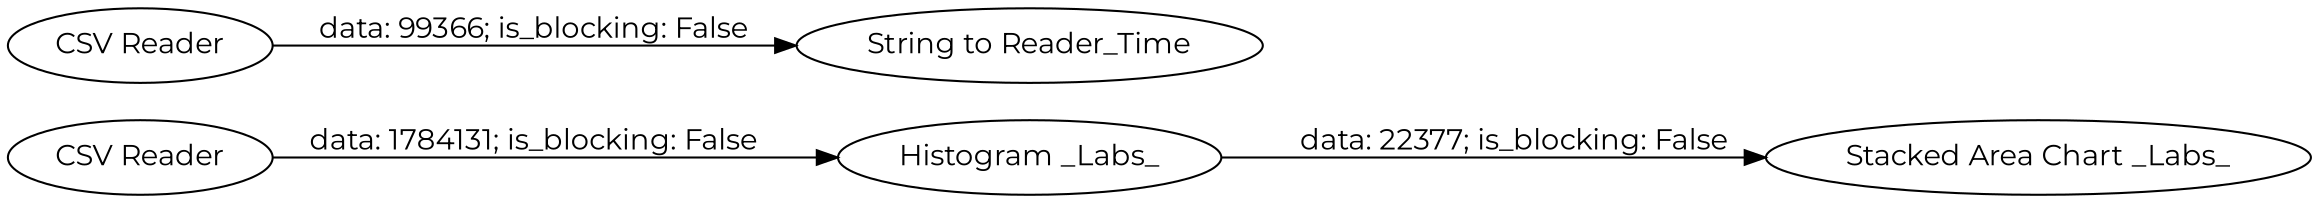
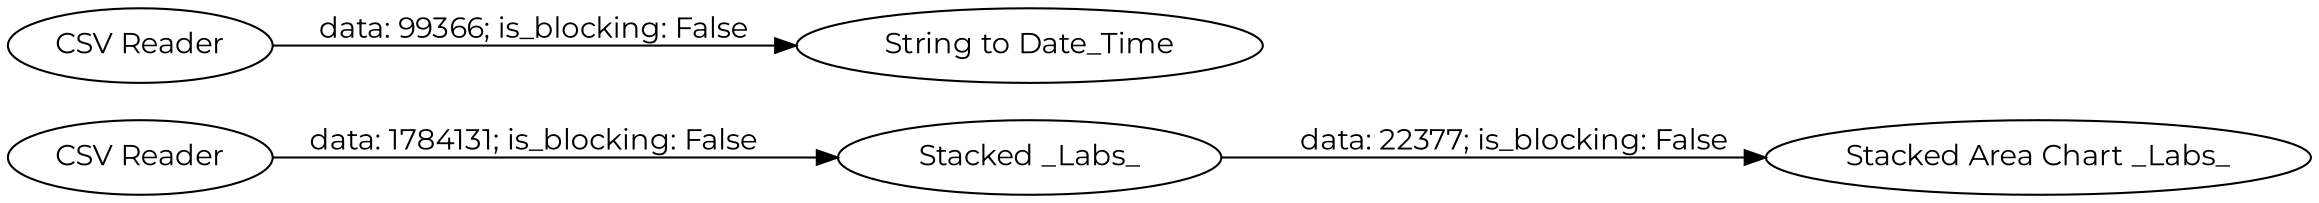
node "String to Reader_Time": label "String to Reader_Time" -> "String to Date_Time"
node "Histogram _Labs_": label "Histogram _Labs_" -> "Stacked _Labs_"
